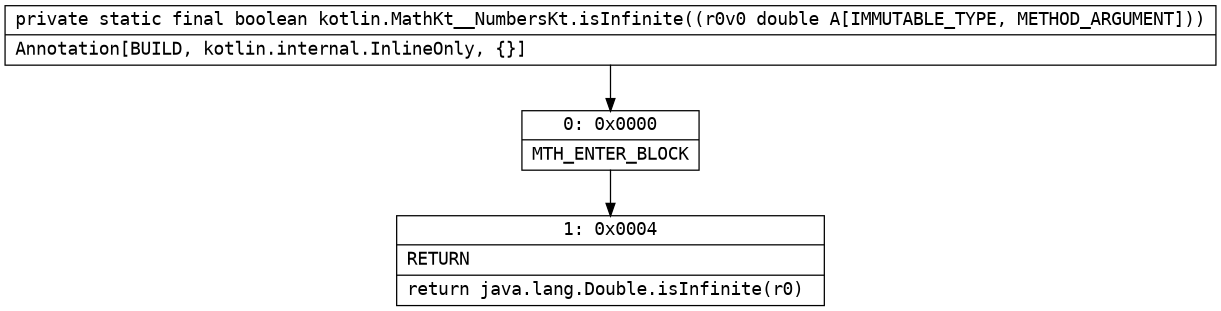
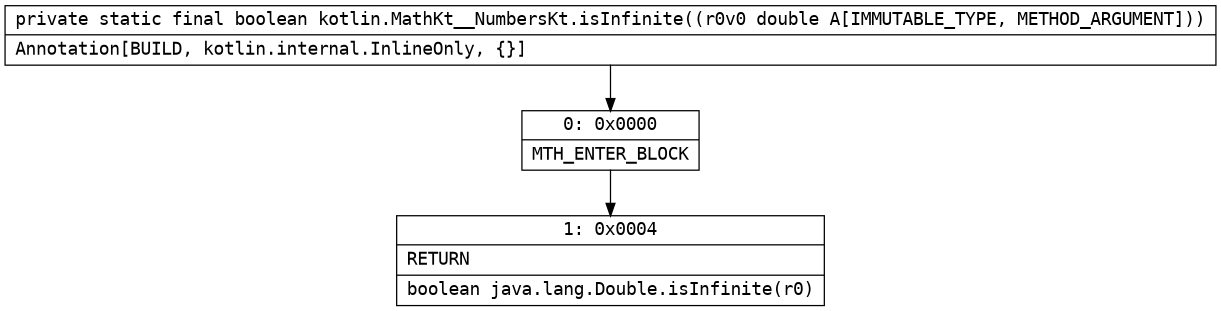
node "1: 0x0004": text "return java.lang.Double.isInfinite(r0)" -> "boolean java.lang.Double.isInfinite(r0)"
